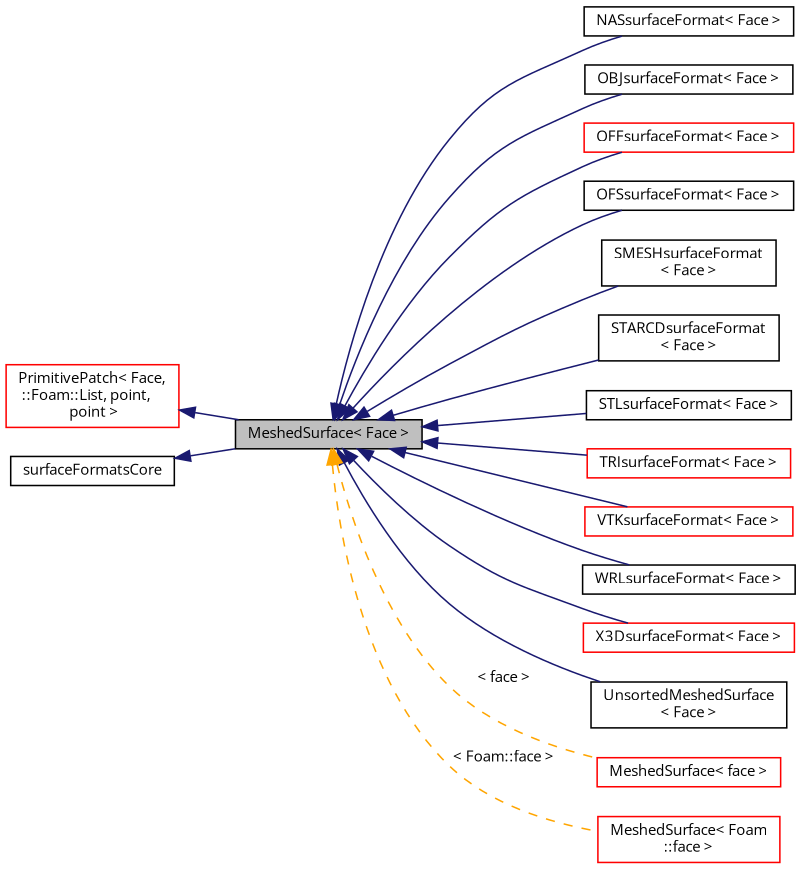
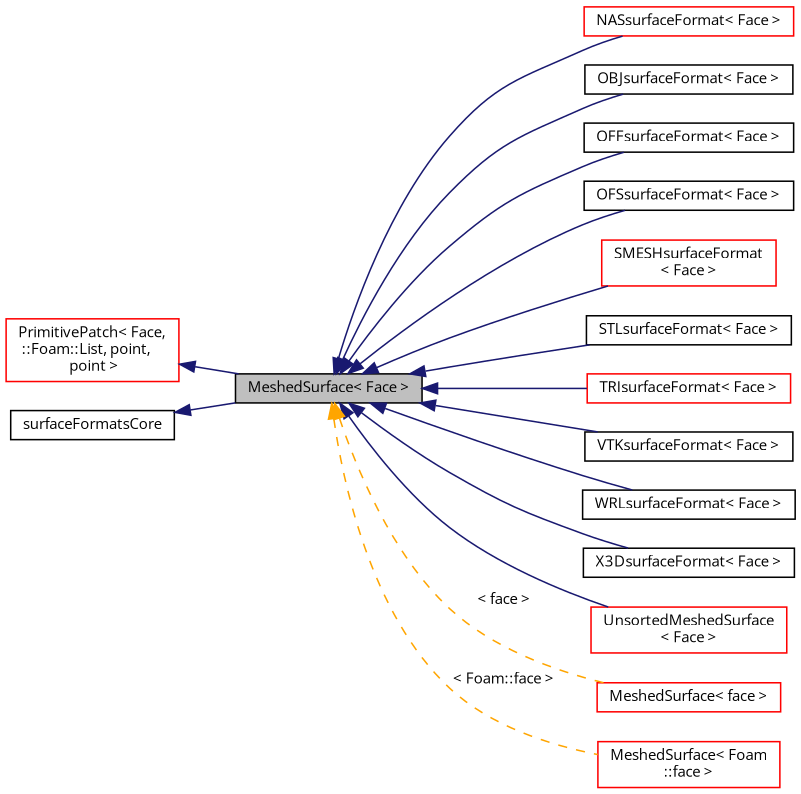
node "NASsurfaceFormat< Face >": color black -> red
node "OFFsurfaceFormat< Face >": color red -> black
node "SMESHsurfaceFormat < Face >": color black -> red
node "STARCDsurfaceFormat < Face >": removed
node "VTKsurfaceFormat< Face >": color red -> black
node "X3DsurfaceFormat< Face >": color red -> black
node "UnsortedMeshedSurface < Face >": color black -> red
